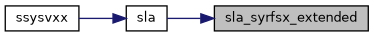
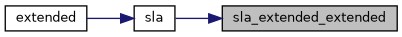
node "ssysvxx": label "ssysvxx" -> "extended"
node "sla_syrfsx_extended": label "sla_syrfsx_extended" -> "sla_extended_extended"
